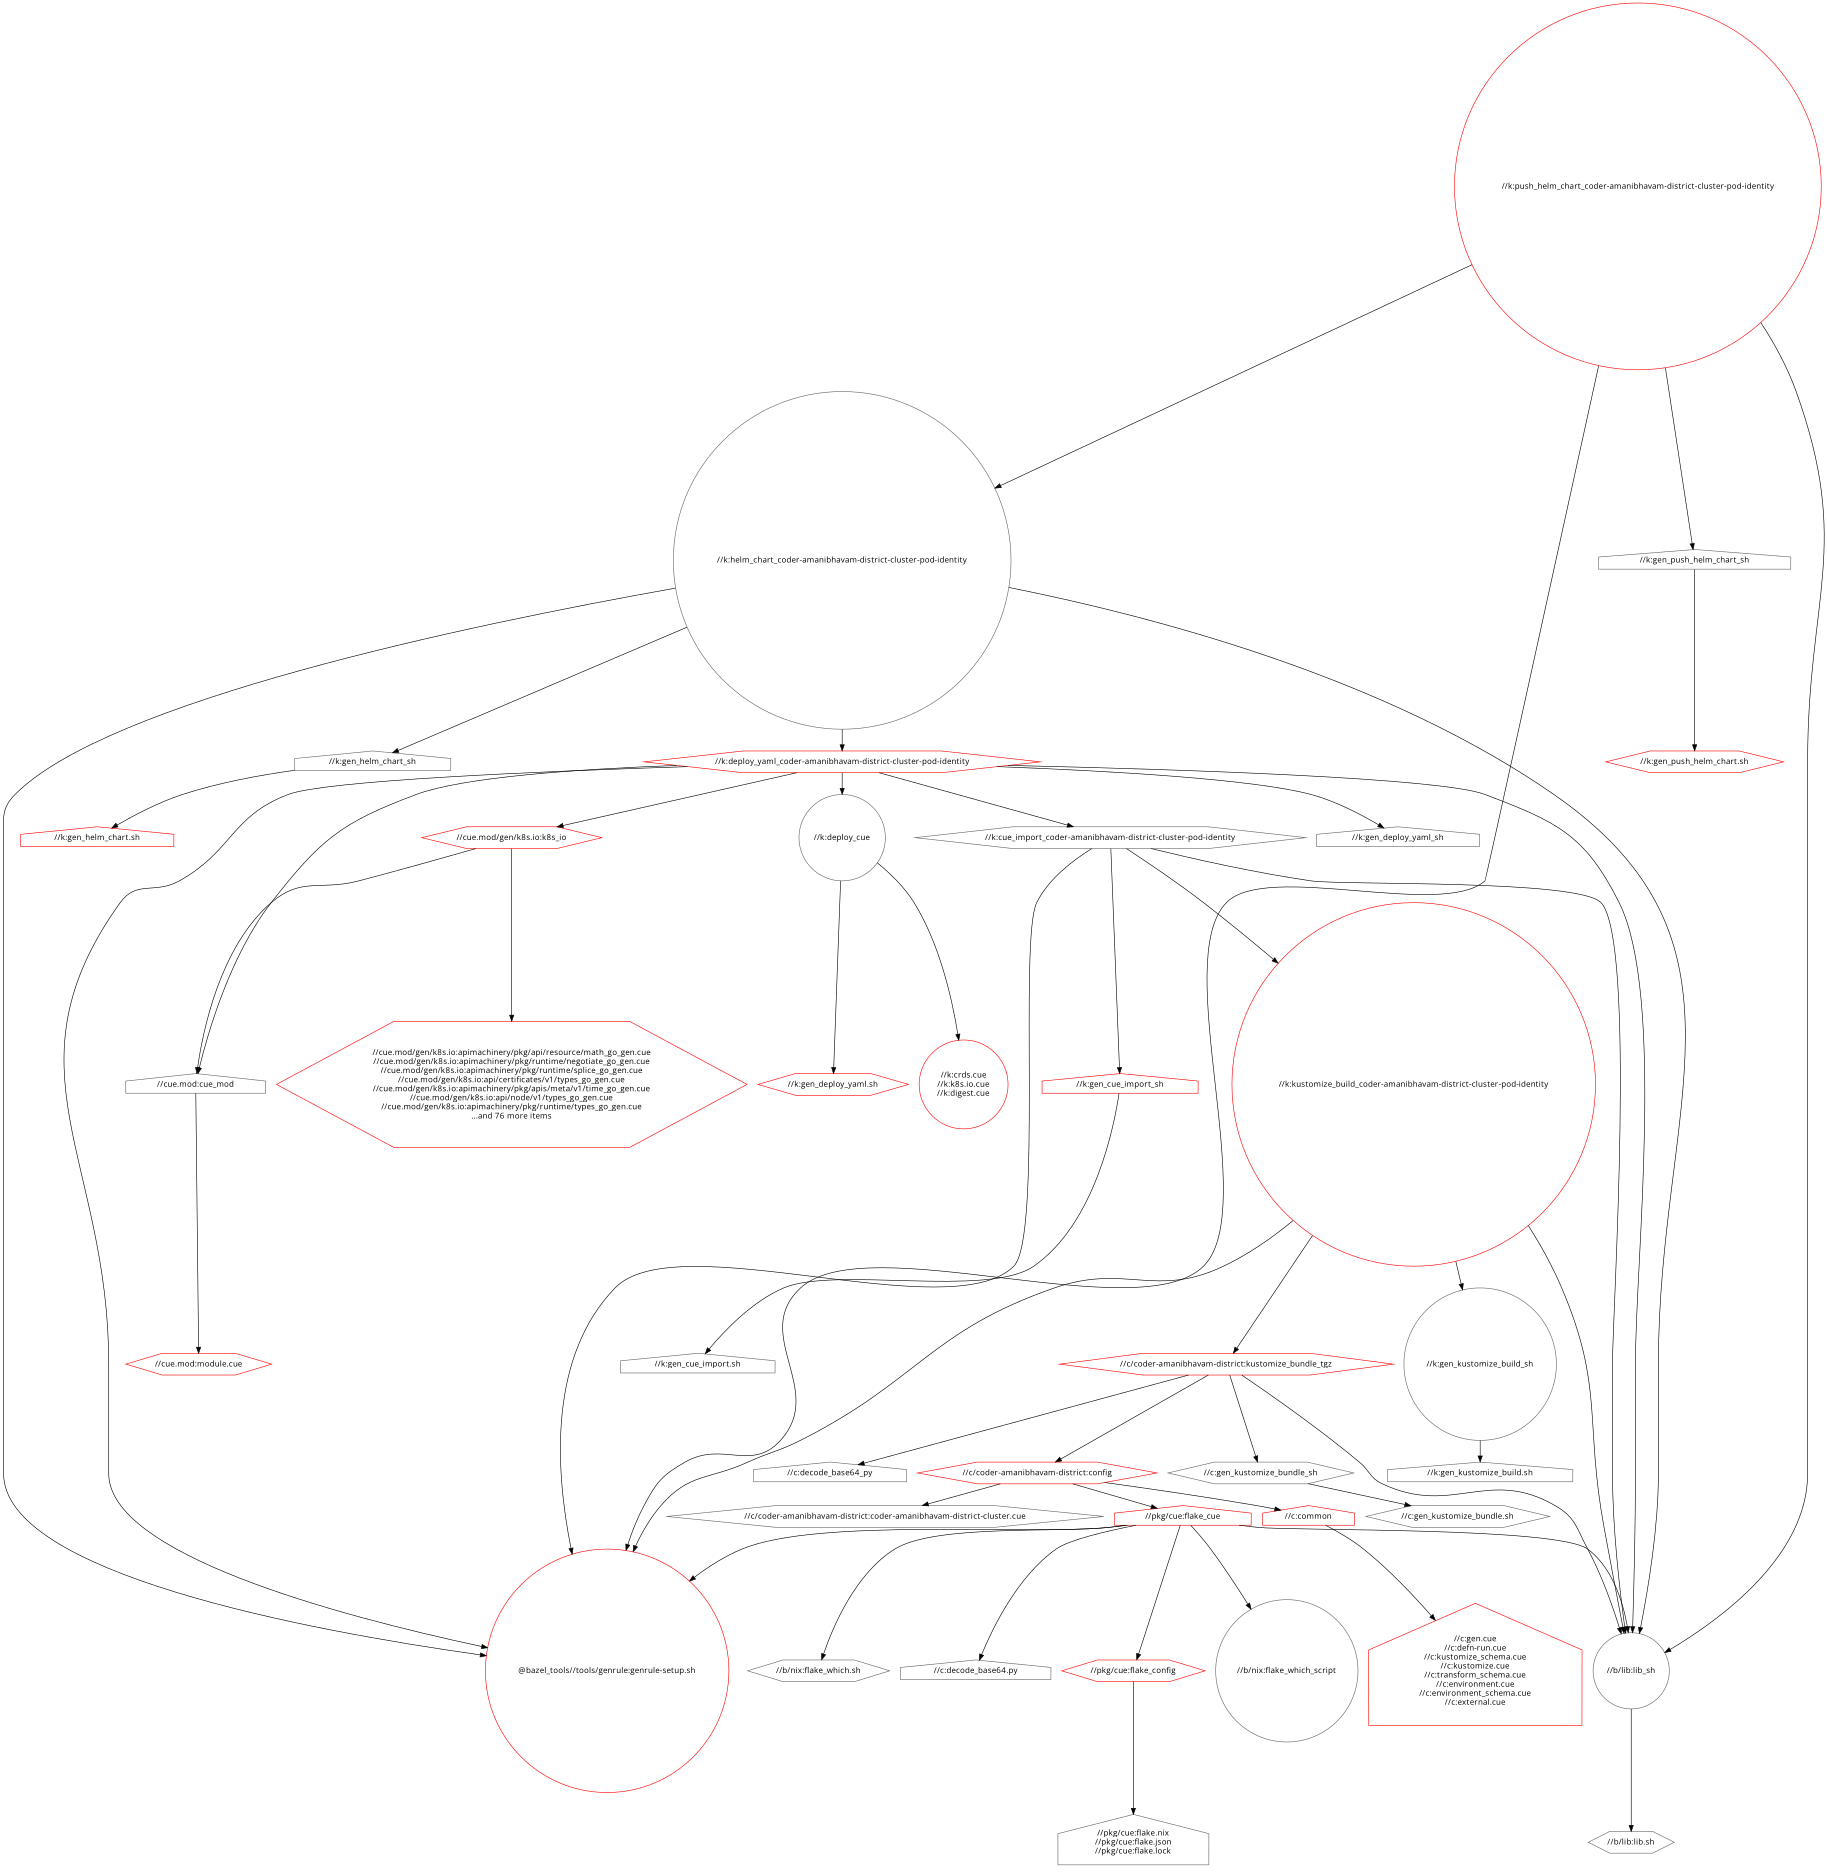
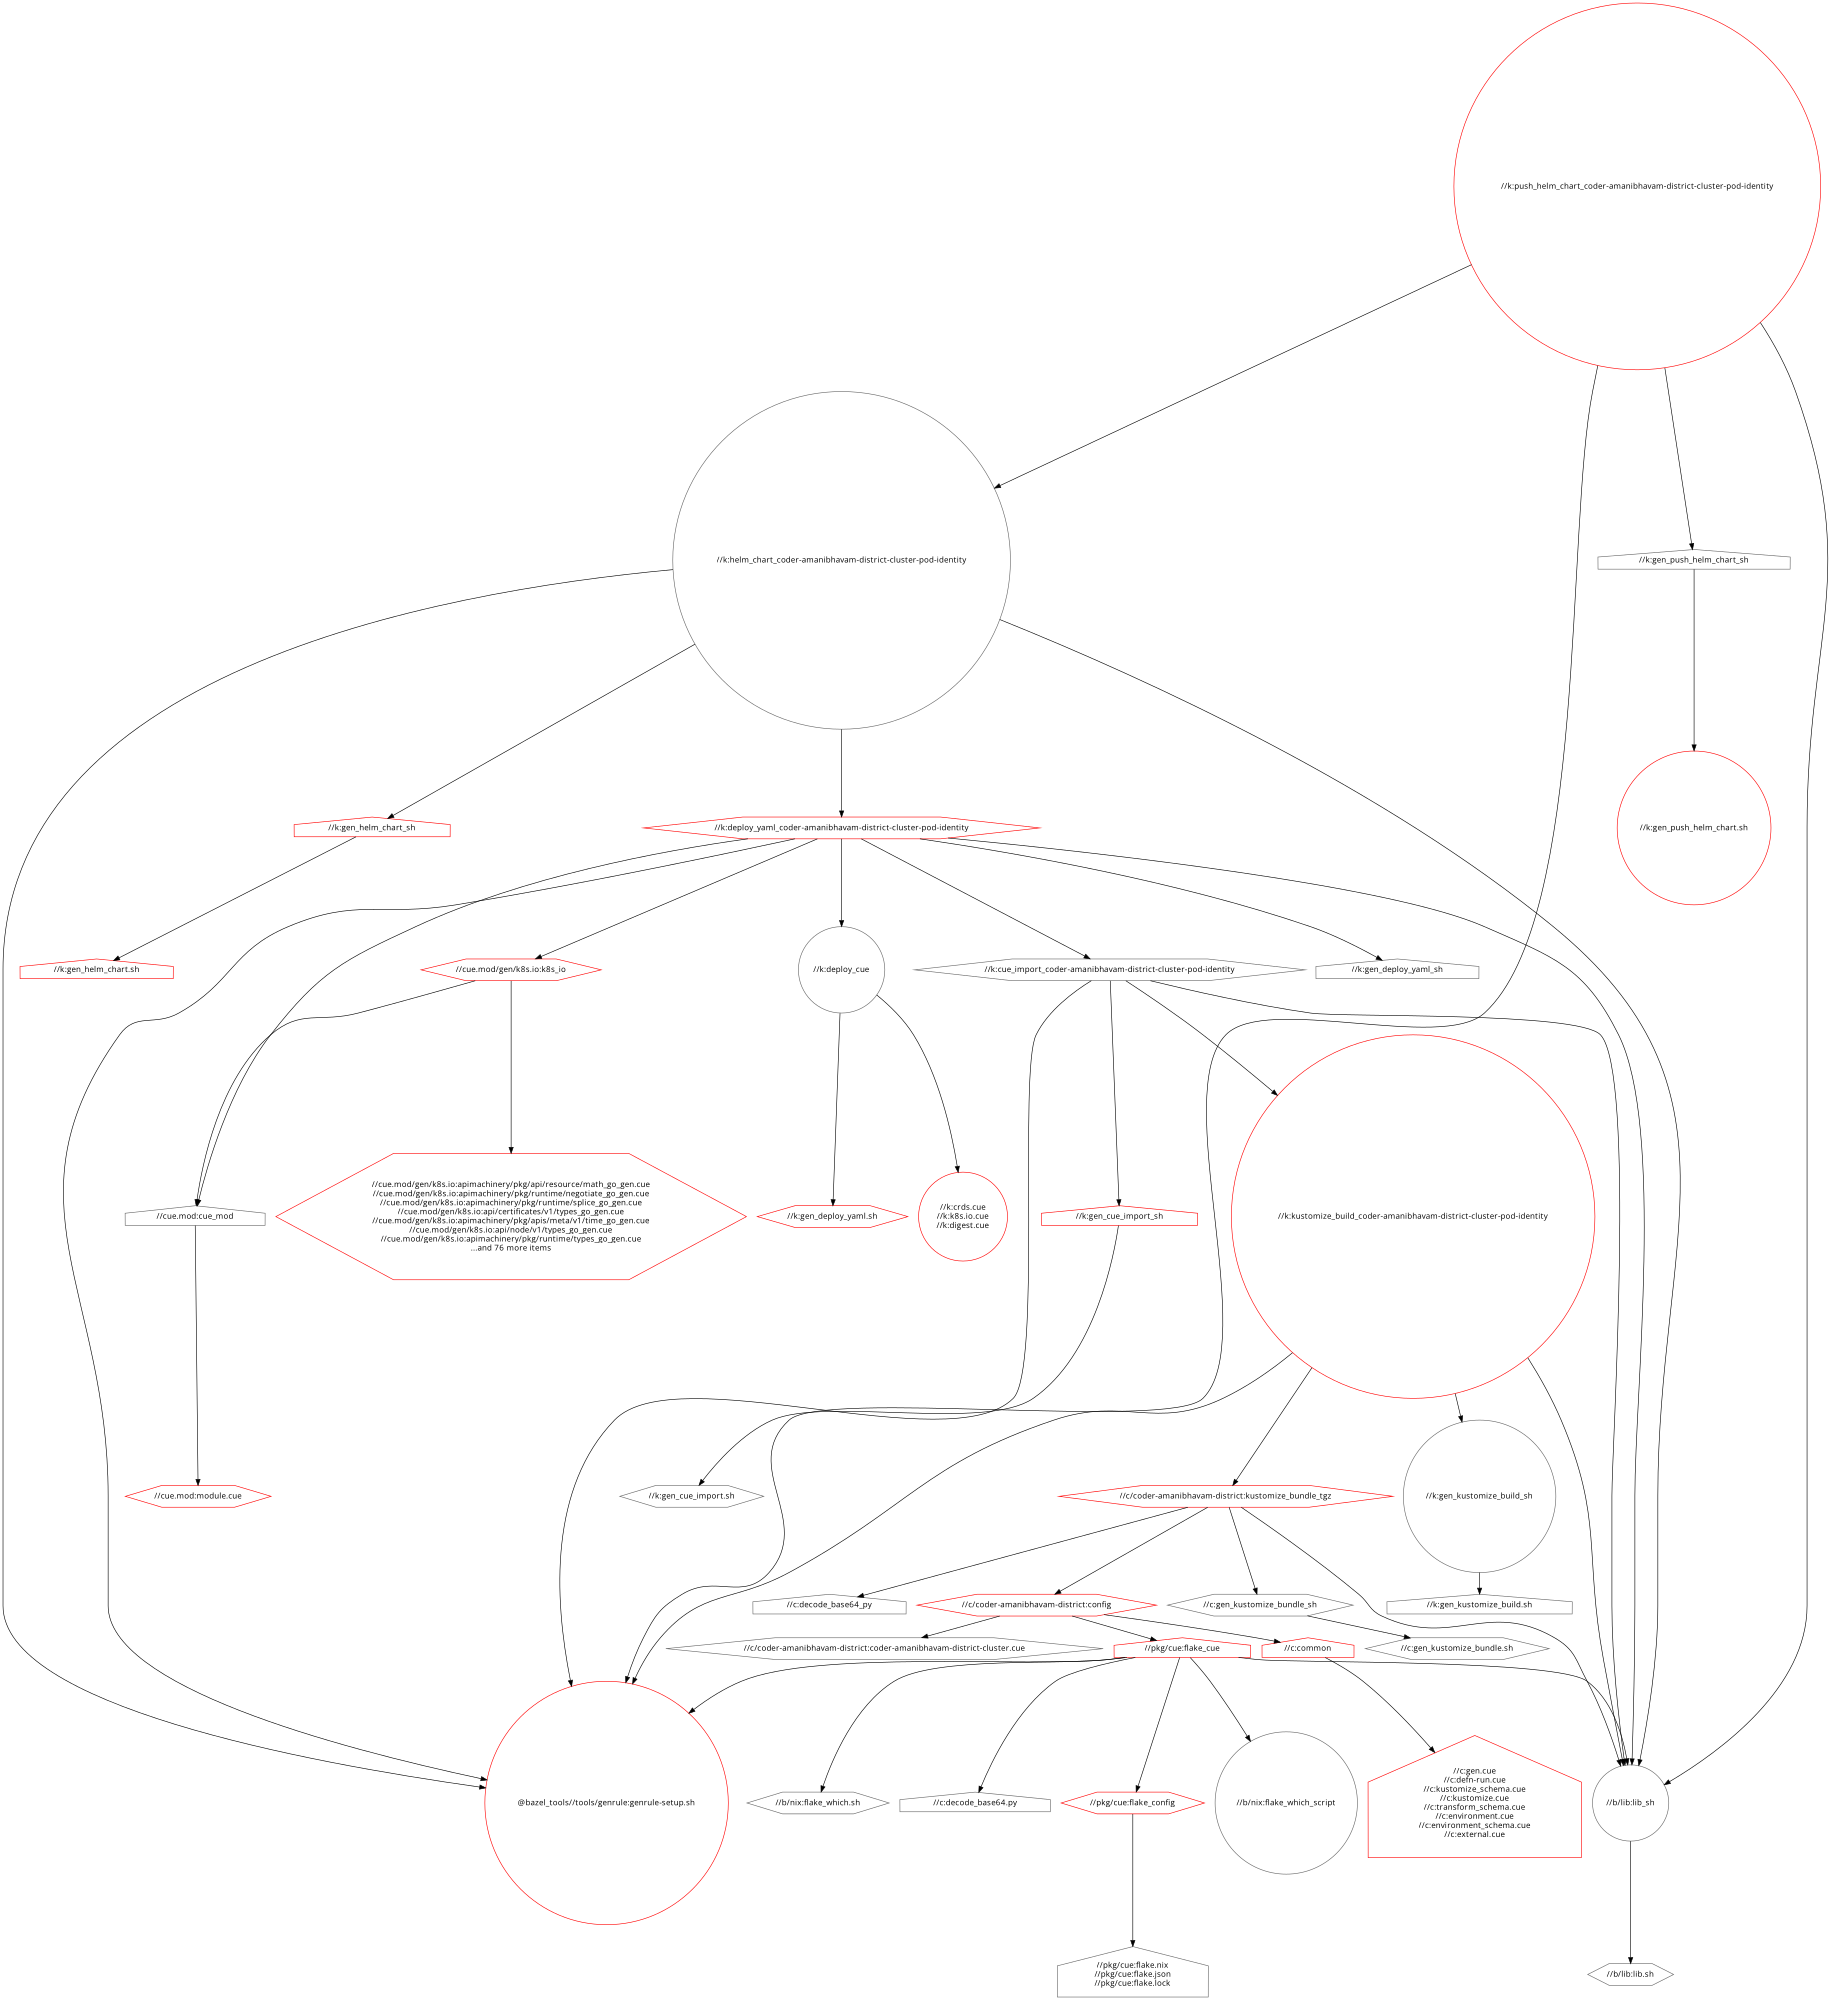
node "//k:gen_helm_chart_sh": color gray40 -> red
node "//k:gen_push_helm_chart.sh": shape hexagon -> circle
node "//k:gen_cue_import.sh": shape house -> hexagon
